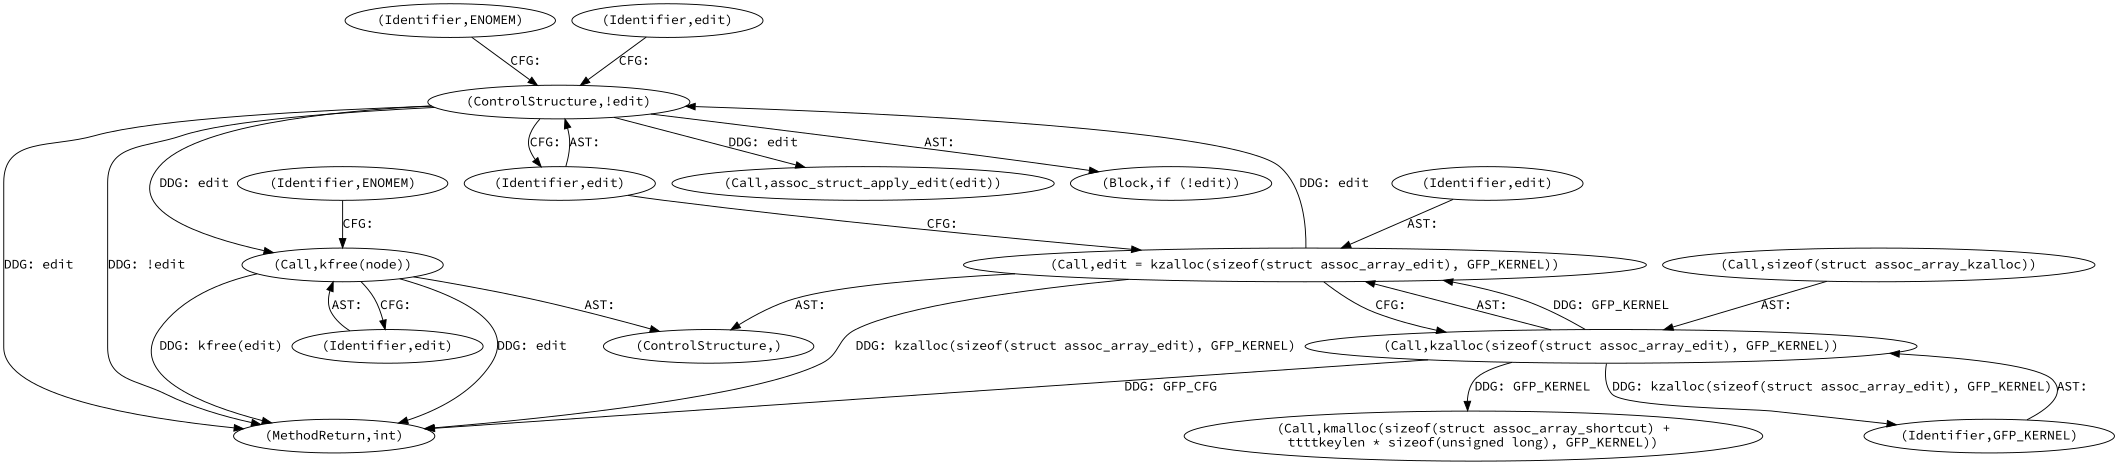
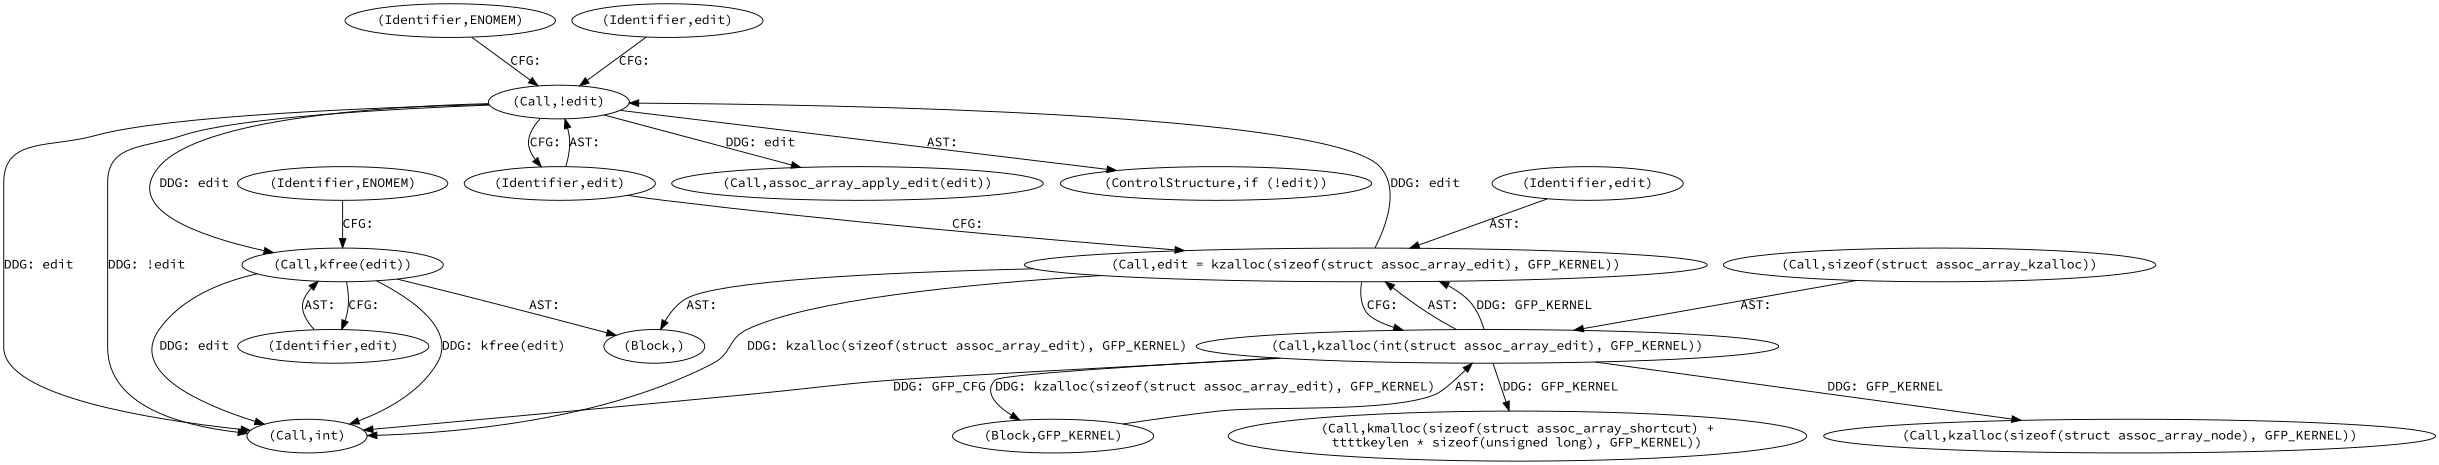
node "(ControlStructure,!edit)": label "(ControlStructure,!edit)" -> "(Call,!edit)"
node "(Call,assoc_struct_apply_edit(edit))": label "(Call,assoc_struct_apply_edit(edit))" -> "(Call,assoc_array_apply_edit(edit))"
node "(Block,if (!edit))": label "(Block,if (!edit))" -> "(ControlStructure,if (!edit))"
node "(Call,kfree(node))": label "(Call,kfree(node))" -> "(Call,kfree(edit))"
node "(ControlStructure,)": label "(ControlStructure,)" -> "(Block,)"
node "(Call,kzalloc(sizeof(struct assoc_array_edit), GFP_KERNEL))": label "(Call,kzalloc(sizeof(struct assoc_array_edit), GFP_KERNEL))" -> "(Call,kzalloc(int(struct assoc_array_edit), GFP_KERNEL))"
node "(MethodReturn,int)": label "(MethodReturn,int)" -> "(Call,int)"
node "(Identifier,GFP_KERNEL)": label "(Identifier,GFP_KERNEL)" -> "(Block,GFP_KERNEL)"
node "(Call,kzalloc(sizeof(struct assoc_array_node), GFP_KERNEL))": added
